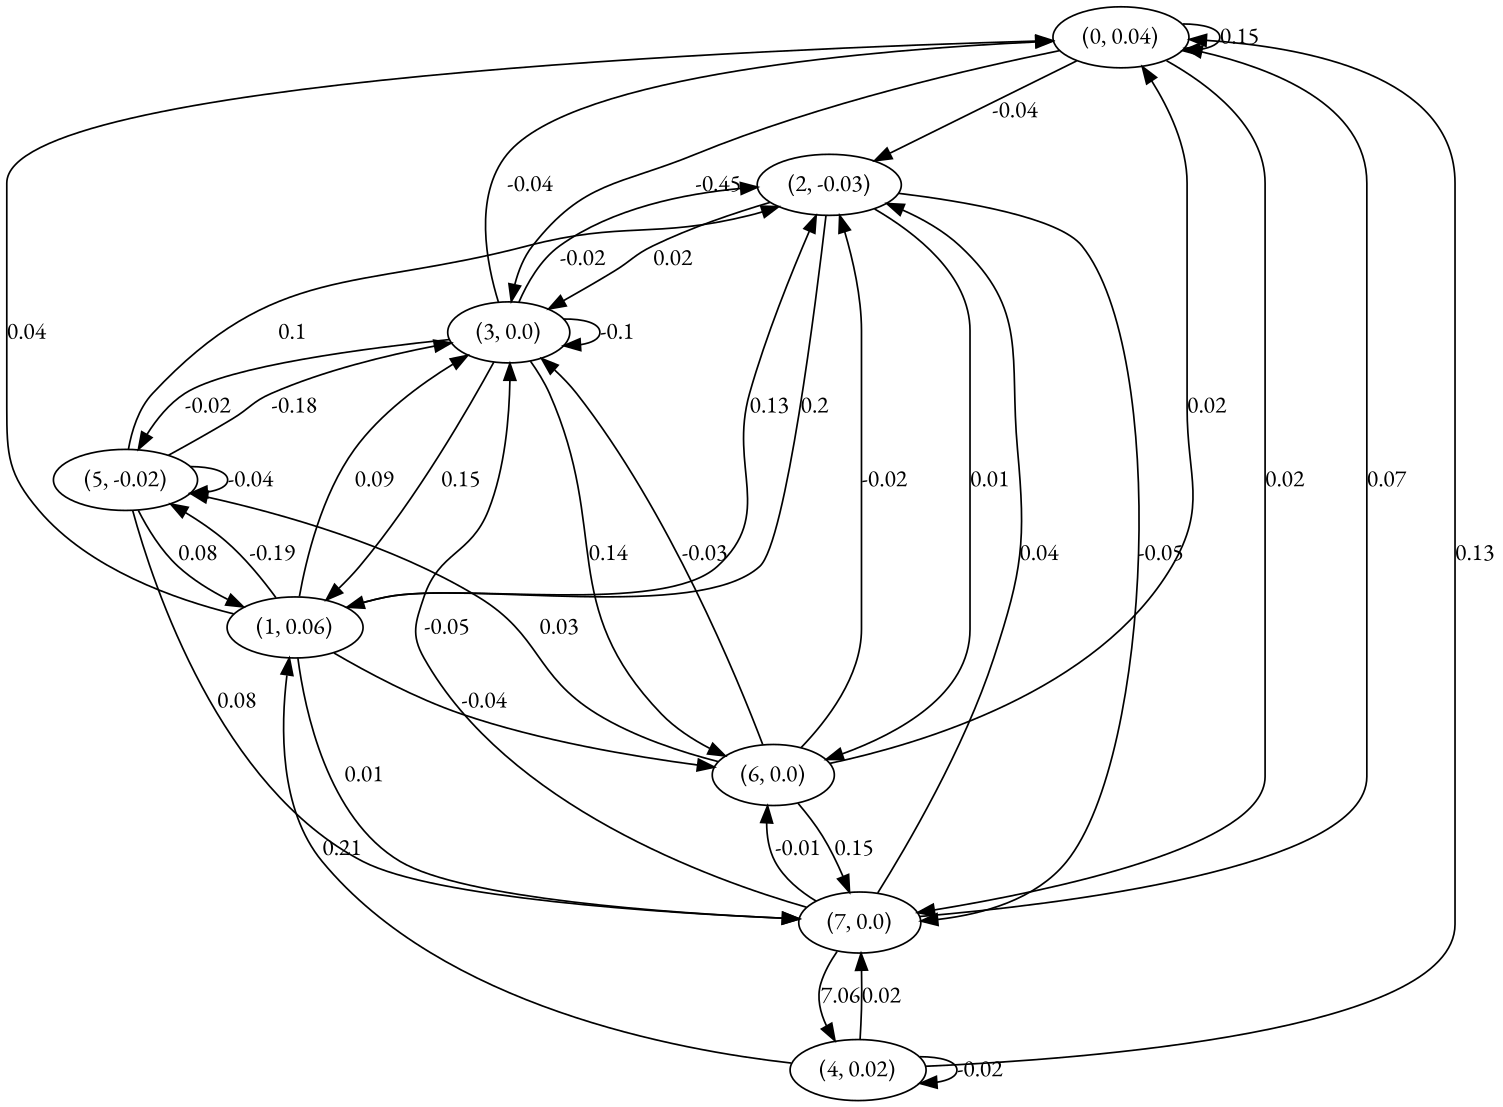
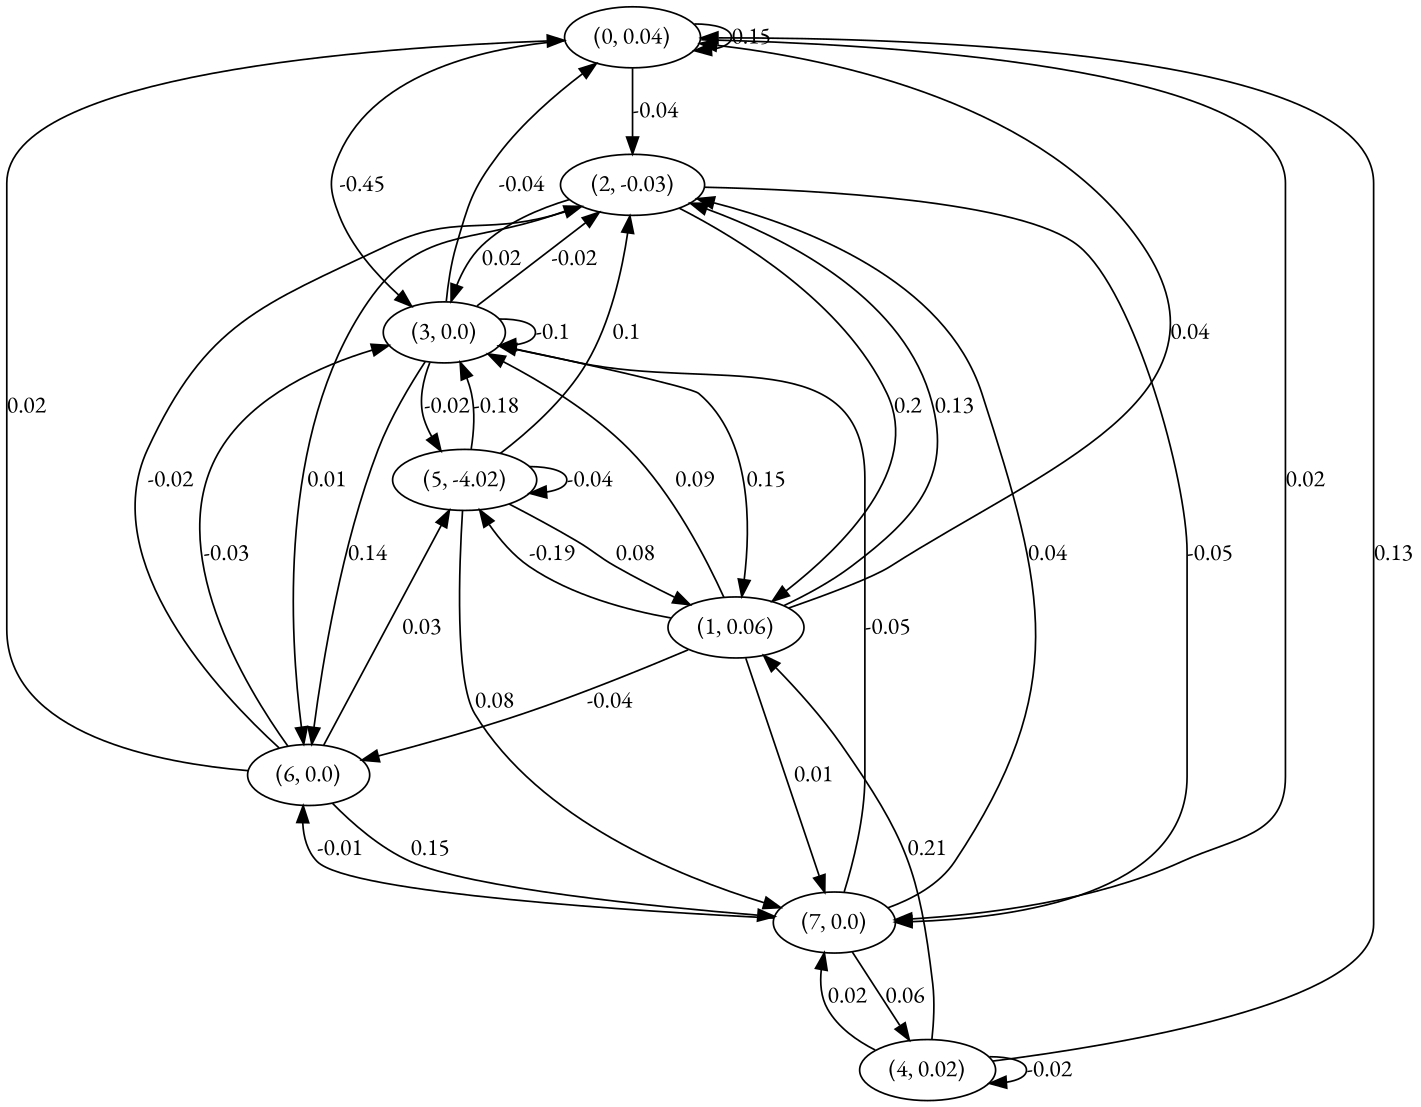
node "(5, -0.02)": label "(5, -0.02)" -> "(5, -4.02)"
edge "(7, 0.0)" -> "(0, 0.04)": removed, label "0.07"
edge "(7, 0.0)" -> "(4, 0.02)": label "7.06" -> "0.06"
